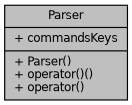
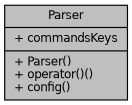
node "Parser": text "+ operator()" -> "+ config()"
